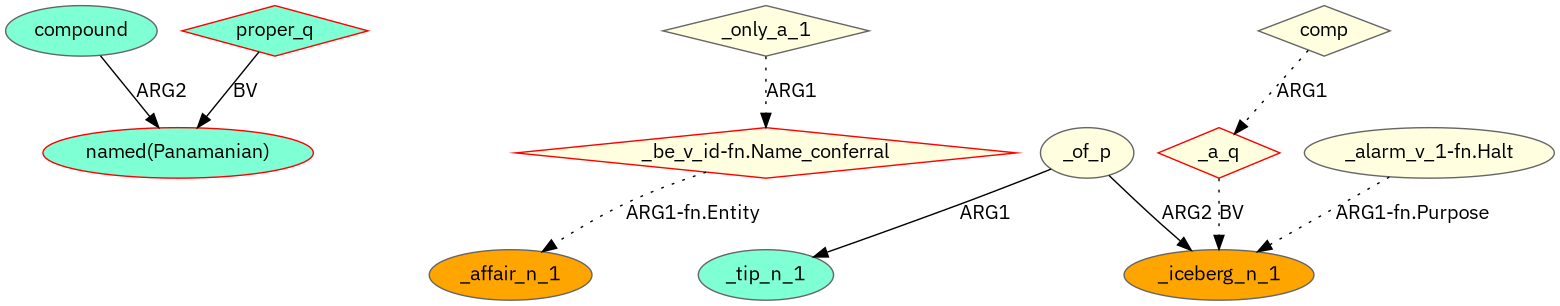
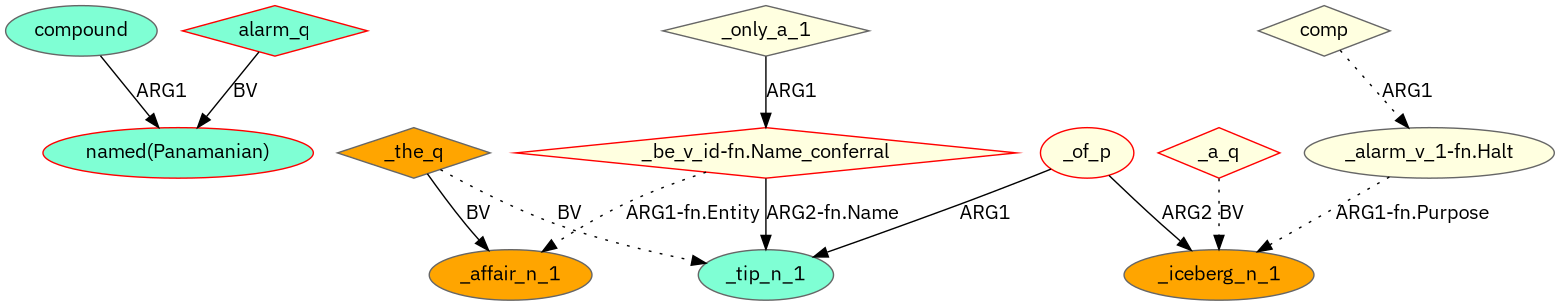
node "proper_q": label "proper_q" -> "alarm_q"
edge "_only_a_1" -> "_be_v_id-fn.Name_conferral": style dotted -> solid
edge "comp" -> "_a_q": now "comp" -> "_alarm_v_1-fn.Halt"
edge "compound" -> "named(Panamanian)": label "ARG2" -> "ARG1"
node "_the_q": added
node "_of_p": color gray40 -> red
edge "_be_v_id-fn.Name_conferral" -> "_tip_n_1": added, label "ARG2-fn.Name"
